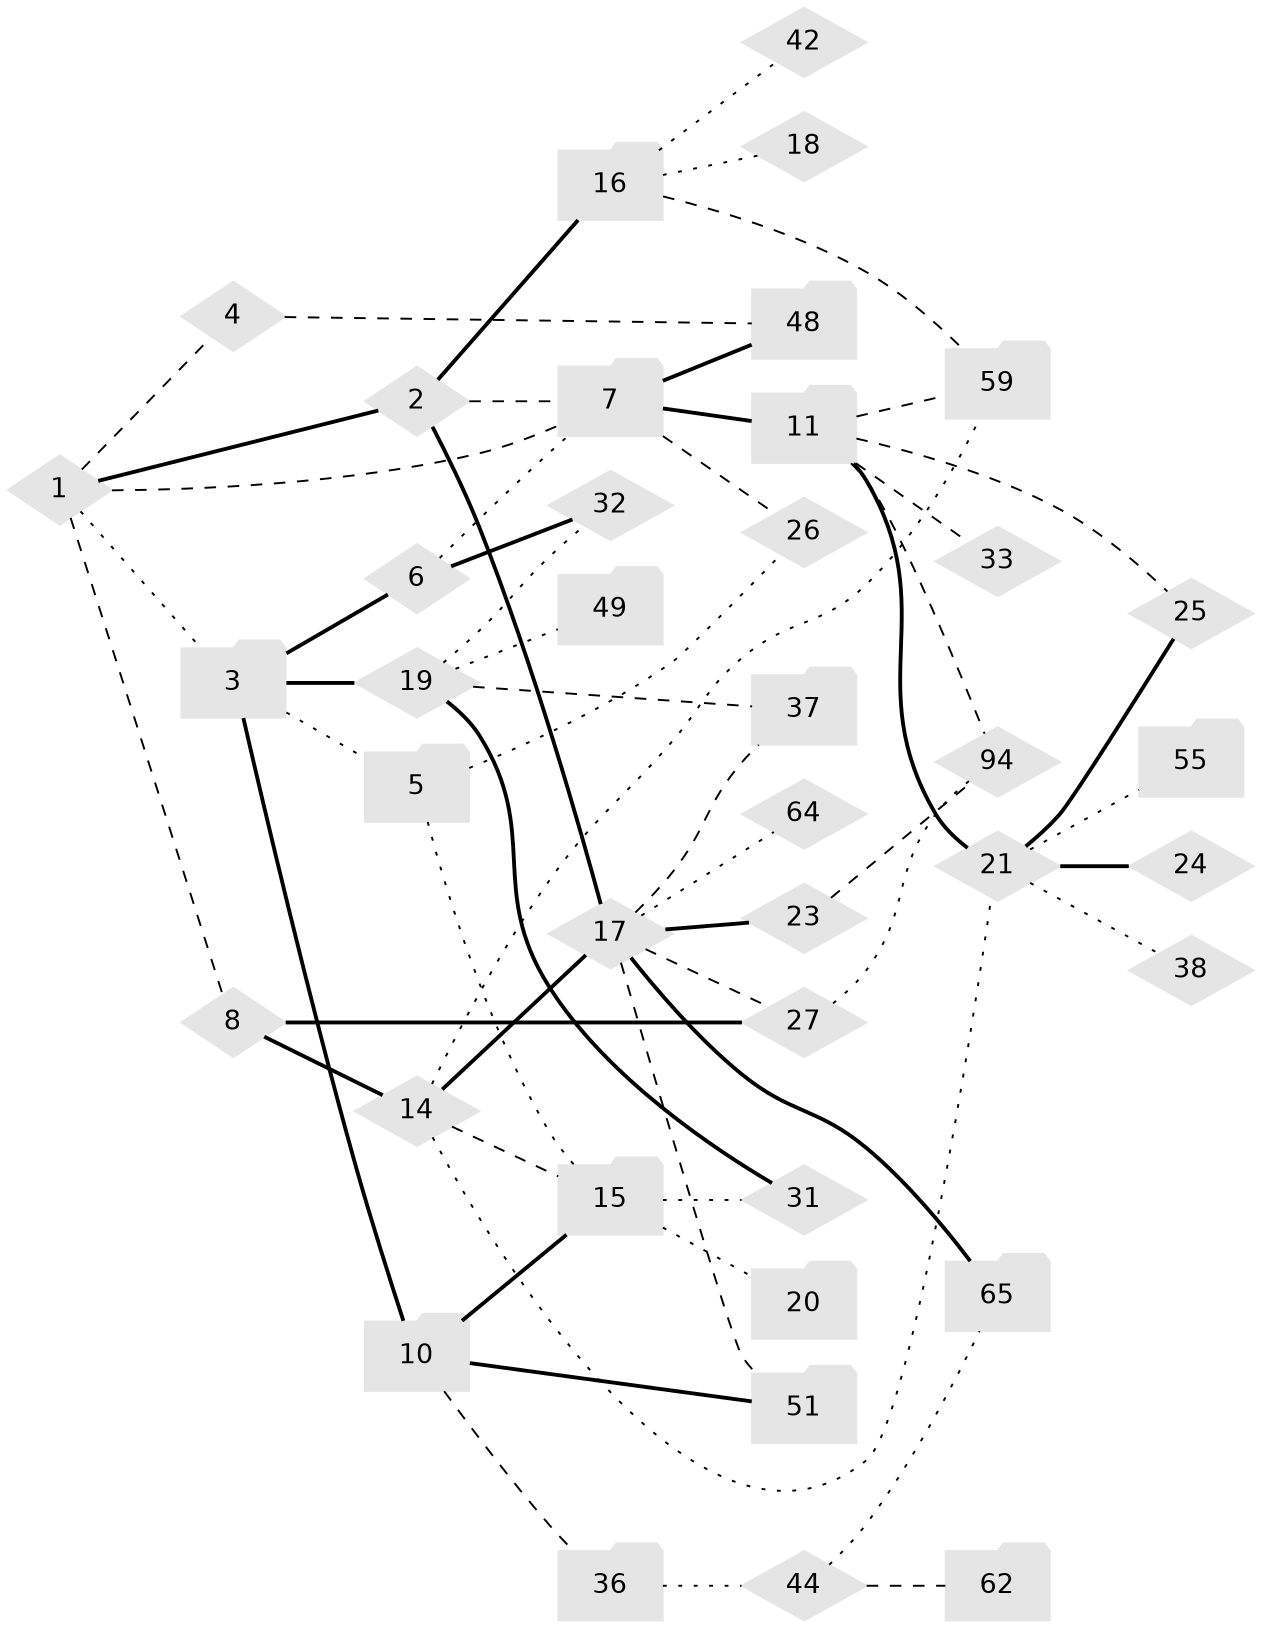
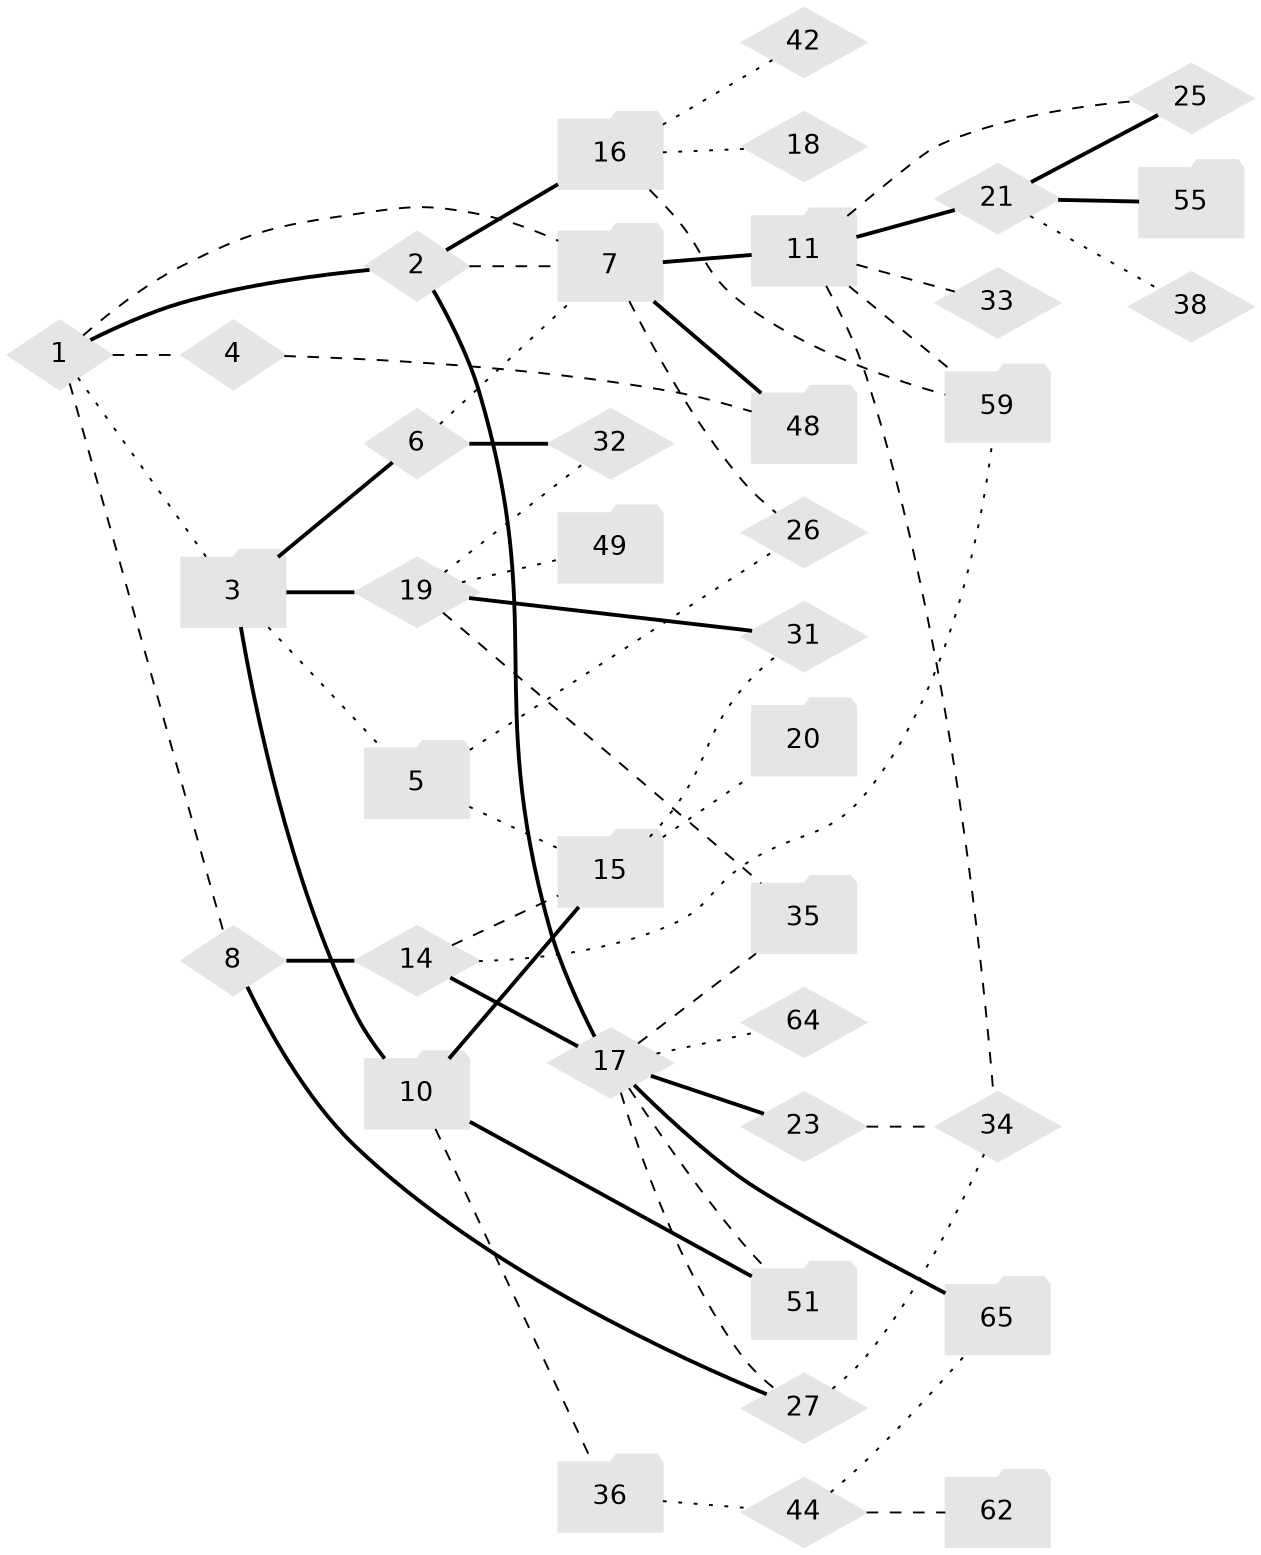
node "37": label "37" -> "35"
node "94": label "94" -> "34"
edge "55" -- "21": style dotted -> bold
node "24": removed
edge "21" -- "14": removed
